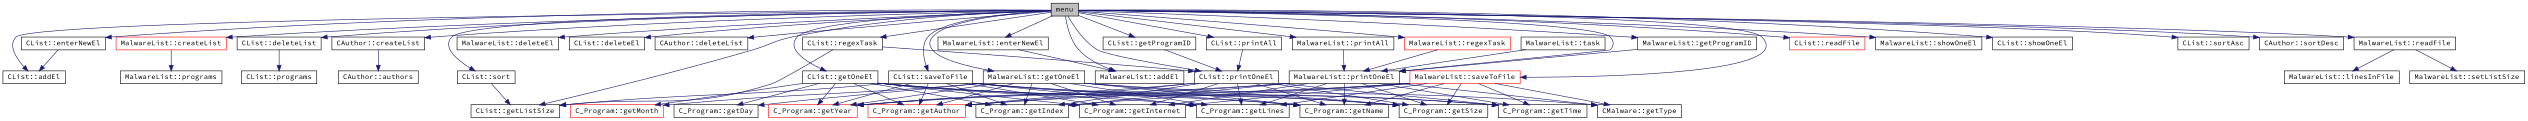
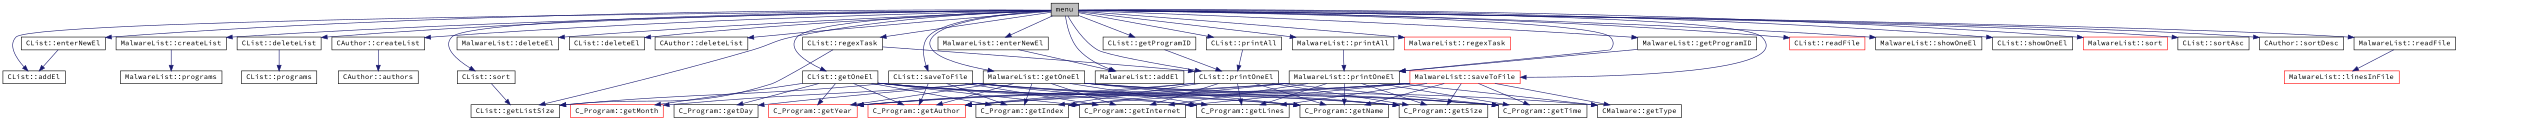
node "MalwareList::createList": color red -> black
node "MalwareList::task": removed
node "MalwareList::sort": added
edge "MalwareList::regexTask" -> "MalwareList::printOneEl": removed
node "MalwareList::linesInFile": color black -> red
node "MalwareList::setListSize": removed
edge "CList::saveToFile" -> "C_Program::getYear": removed
edge "MalwareList::getOneEl" -> "C_Program::getTime": added
